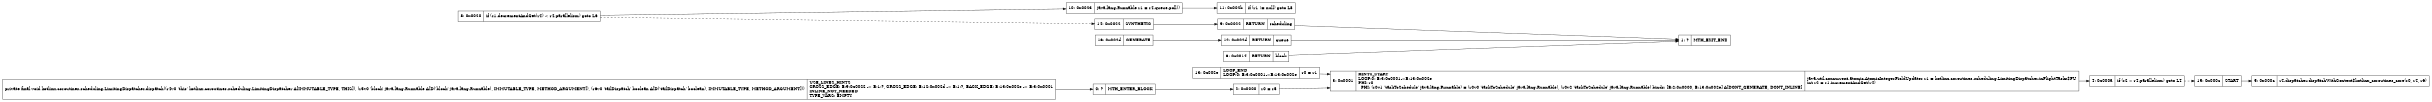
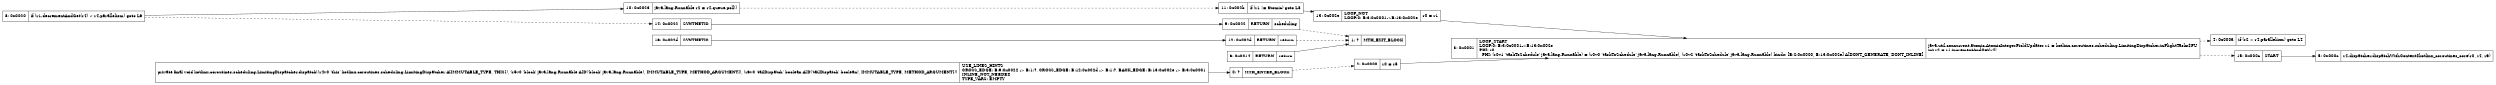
node "10: 0x0023": text "java.lang.Runnable r1 = r4.queue.poll()" -> "java.lang.Runnable r2 = r4.queue.poll()"
edge "10: 0x0023" -> "11: 0x002b": style solid -> dashed
node "11: 0x002b": text "if (r1 != null) goto L8" -> "if (r1 != atomic) goto L8"
edge "11: 0x002b" -> "13: 0x002e": added
edge "9: 0x0022" -> "1: ?": style solid -> dashed
node "16: 0x002d": text "GENERATE" -> "SYNTHETIC"
node "12: 0x002d": text "queue" -> "return"
edge "12: 0x002d" -> "1: ?": style solid -> dashed
node "1: ?": text "MTH_EXIT_END" -> "MTH_EXIT_BLOCK"
node "6: 0x0014": text "block" -> "return"
node "13: 0x002e": text "LOOP_END" -> "LOOP_NOT"
node "3: 0x0001": text "HINTS_START" -> "LOOP_START"
edge "3: 0x0001" -> "4: 0x000a": style solid -> dashed
edge "4: 0x000a" -> "15: 0x000c": now "3: 0x0001" -> "15: 0x000c"
edge "0: ?" -> "2: 0x0000": style solid -> dashed
